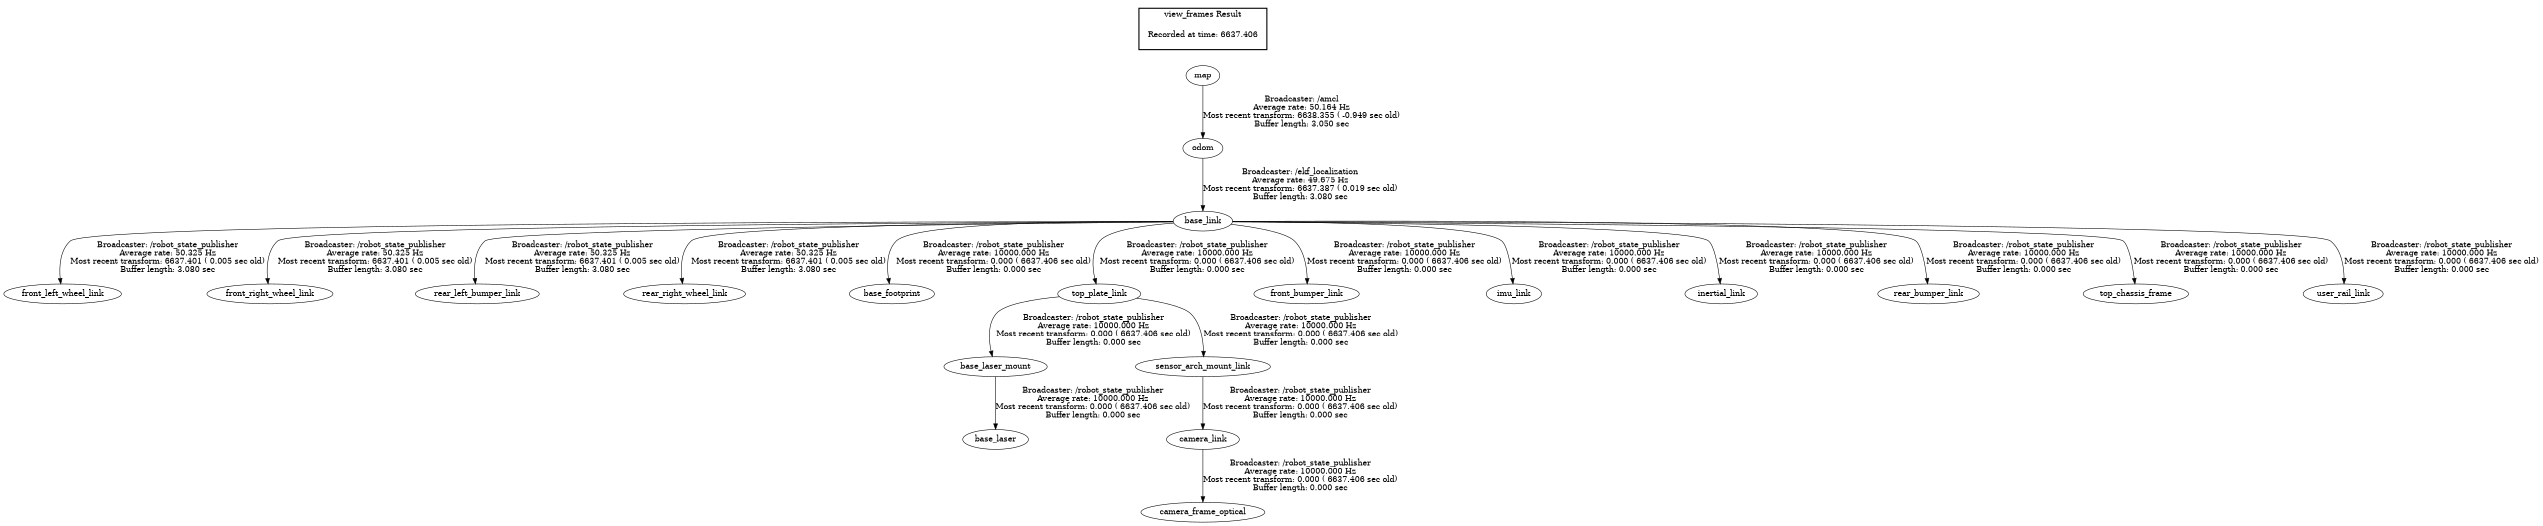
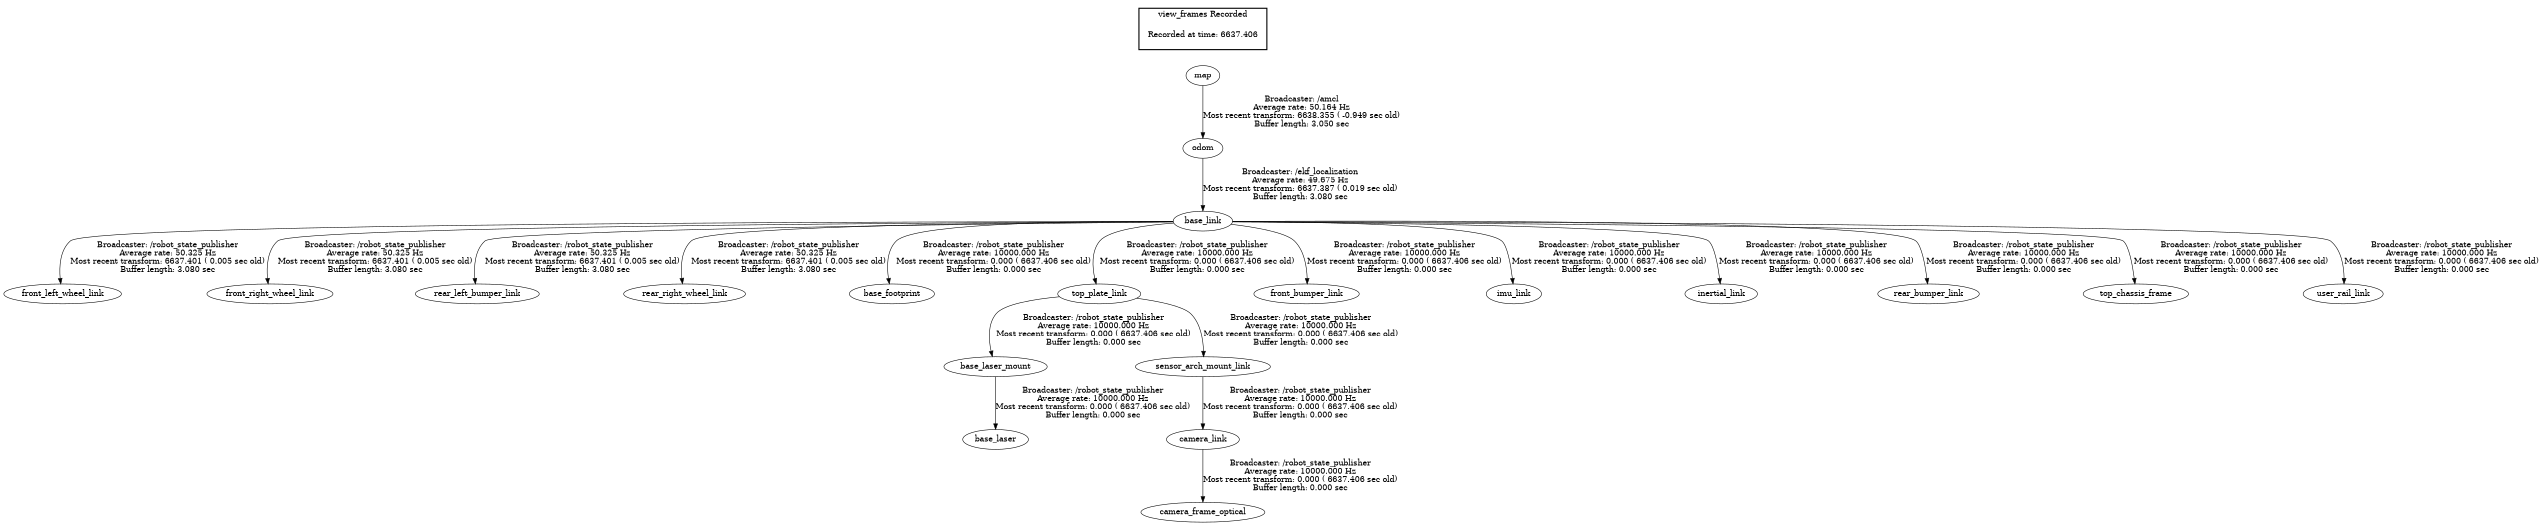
cluster "view_frames Result": label "view_frames Result" -> "view_frames Recorded"
